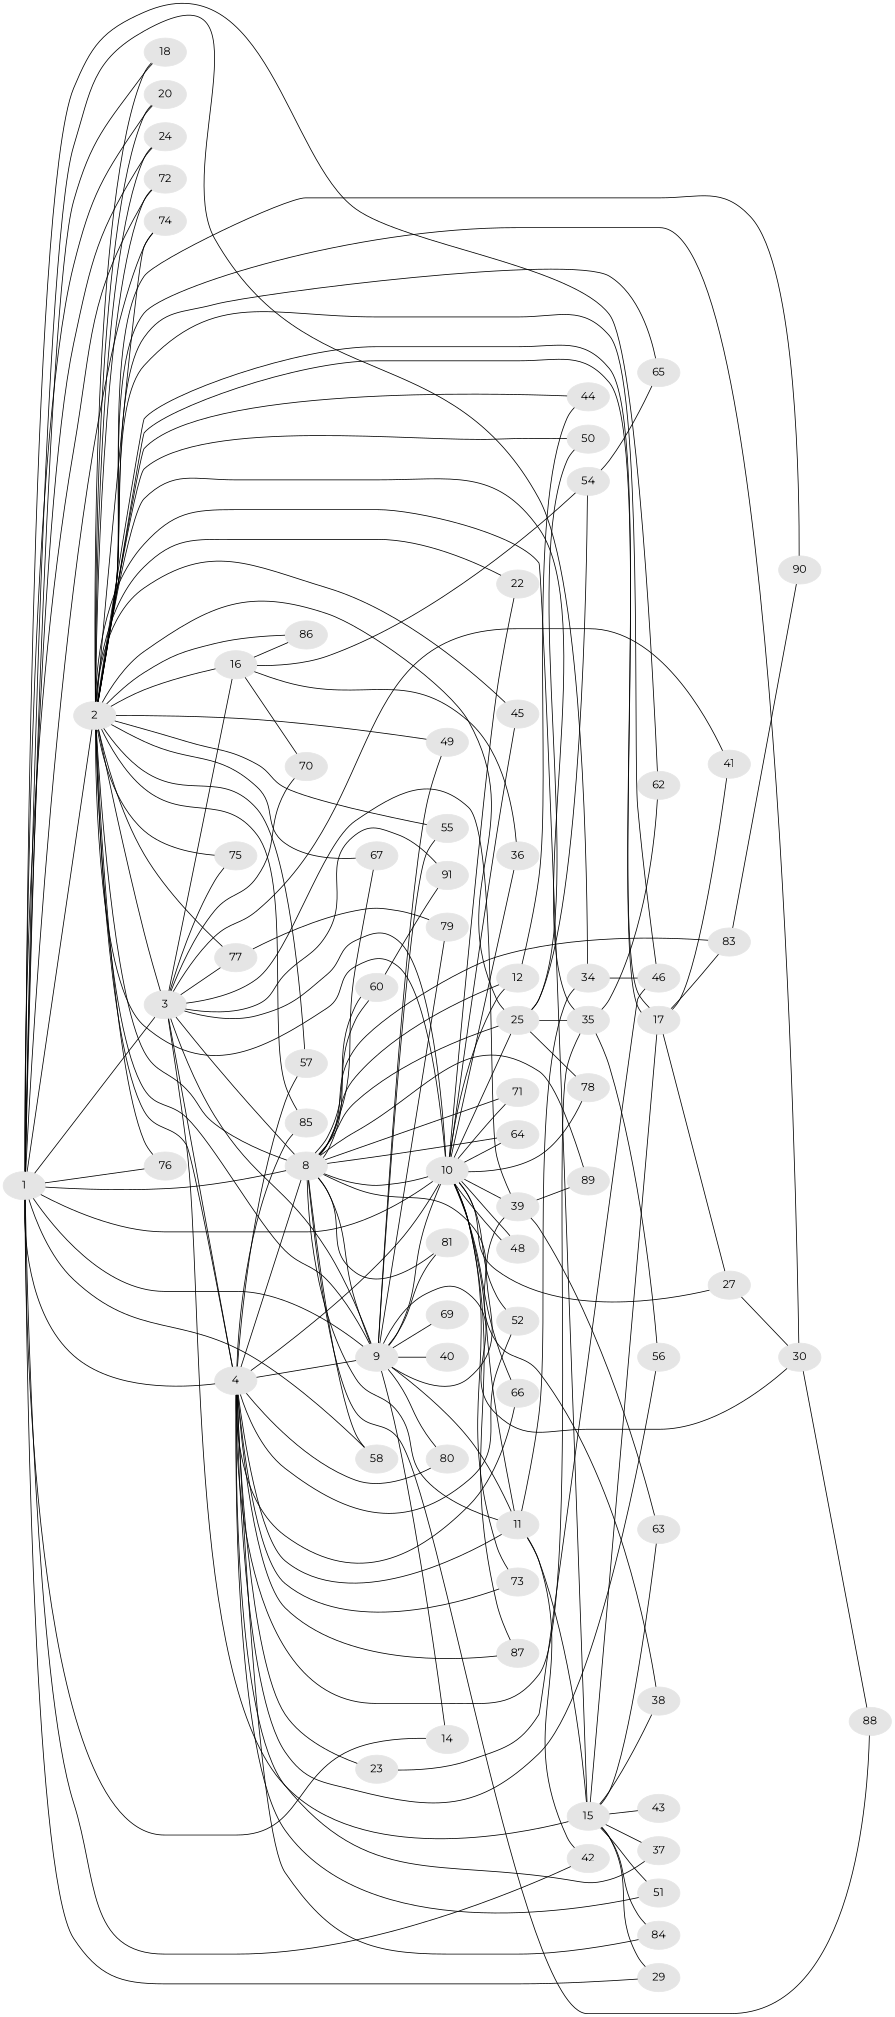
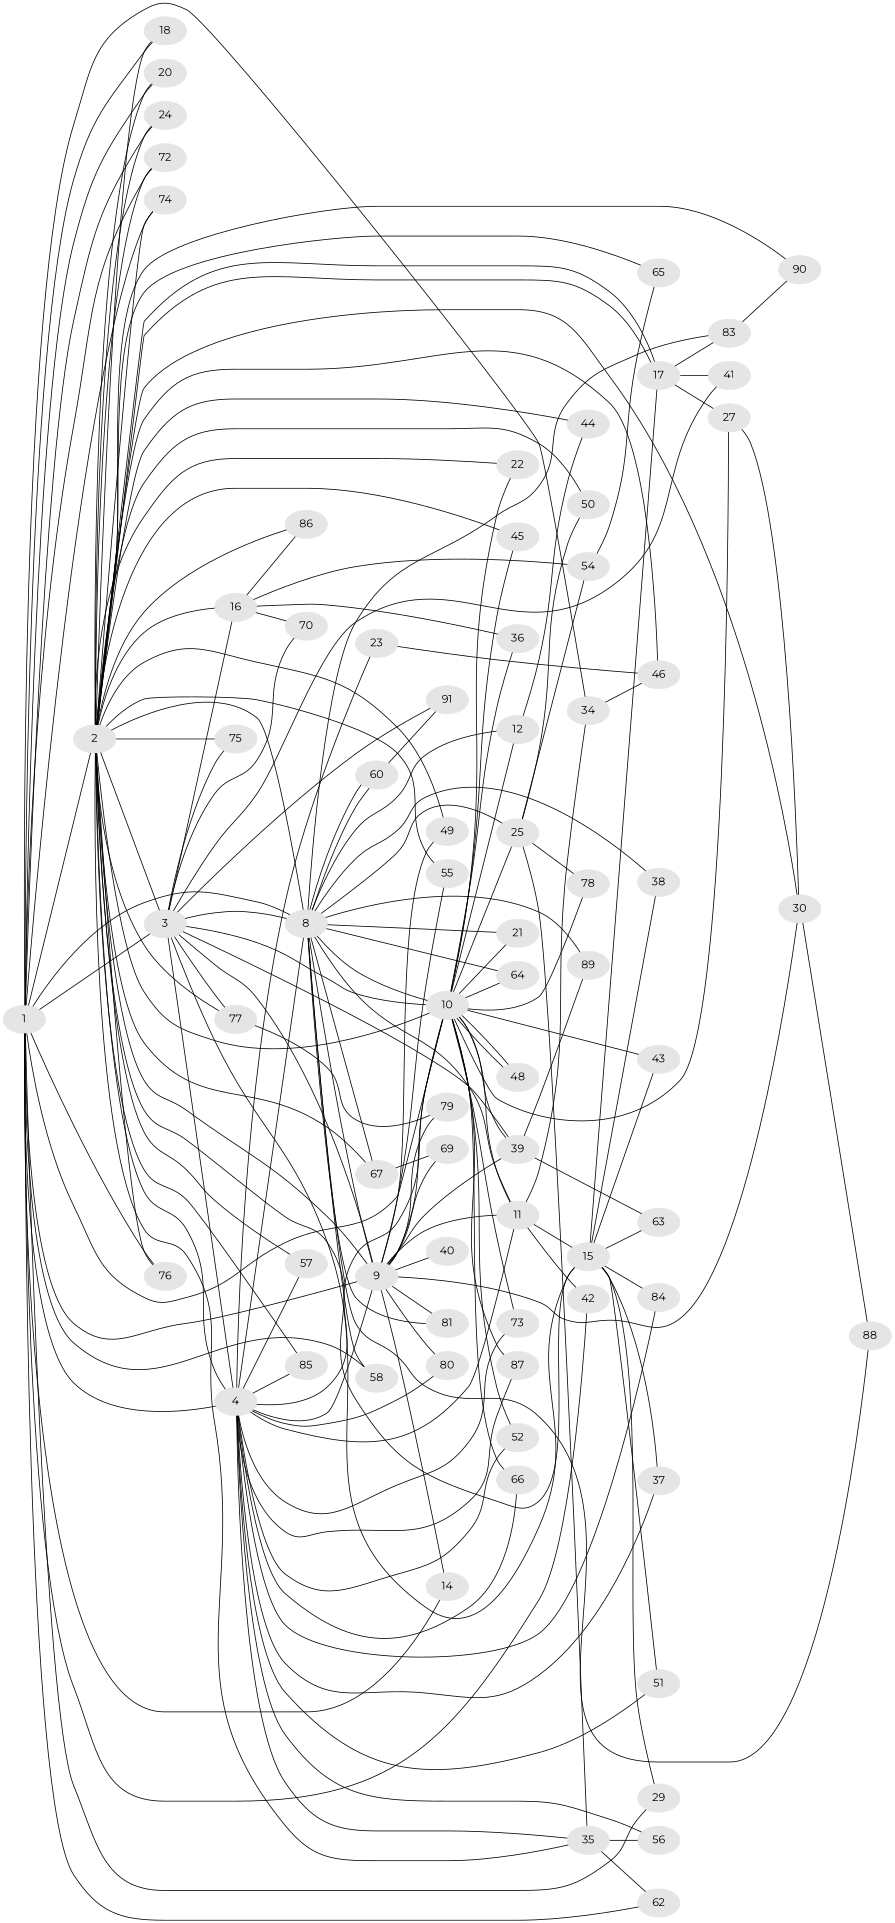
edge "2" -- "25": removed
edge "10" -- "43": added
node "71": label "71" -> "21"
edge "69" -- "67": added
